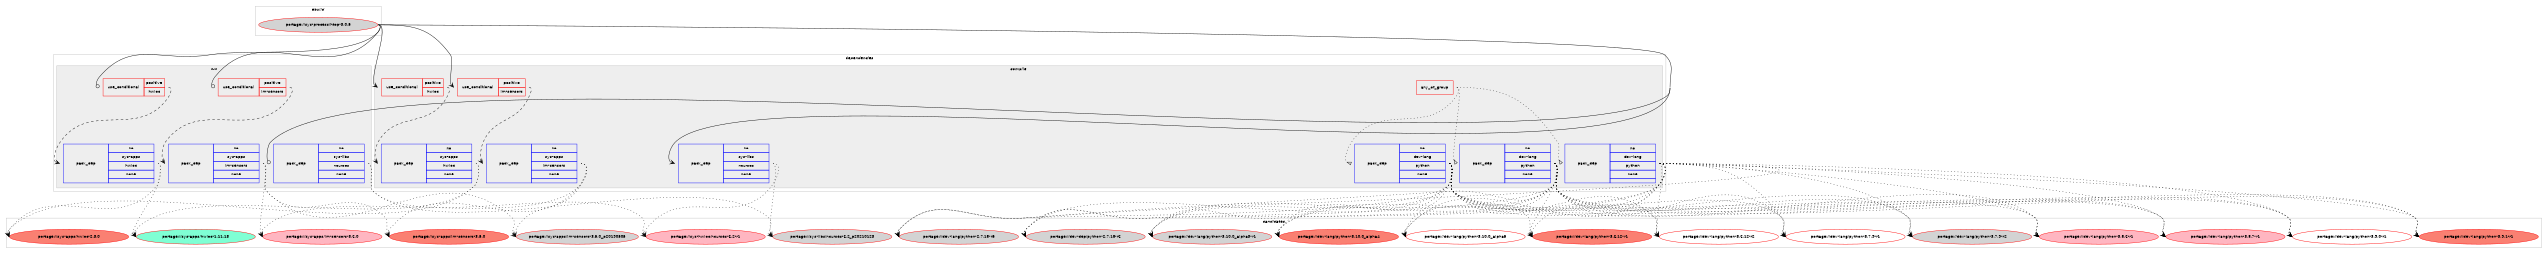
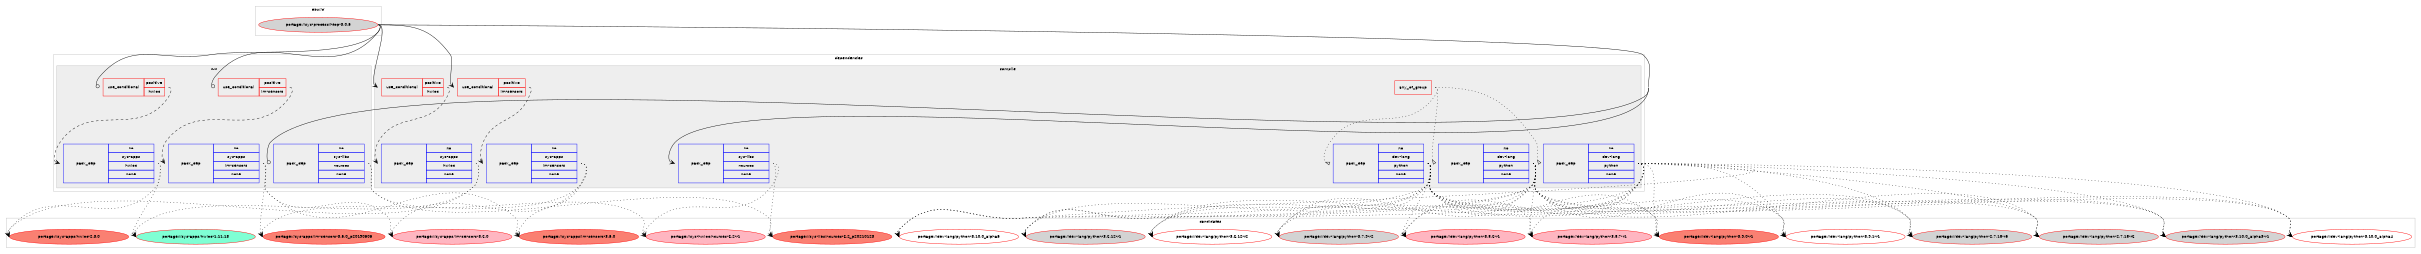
node "portage://sys-apps/lm-sensors-3.5.0_p20190505": fillcolor lightgrey -> salmon
node "portage://sys-libs/ncurses-6.2_p20210123": fillcolor lightgrey -> salmon
node "portage://dev-dep/python-2.7.18-r6": label "portage://dev-dep/python-2.7.18-r6" -> "portage://dev-lang/python-2.7.18-r6"
node "portage://dev-lang/python-3.10.0_alpha4": fillcolor salmon -> white
node "portage://dev-lang/python-3.6.12-r1": fillcolor salmon -> lightgrey
node "portage://dev-lang/python-3.7.9-r1": removed
node "portage://dev-lang/python-3.9.0-r1": fillcolor white -> salmon
node "portage://dev-lang/python-3.9.1-r1": fillcolor salmon -> white
